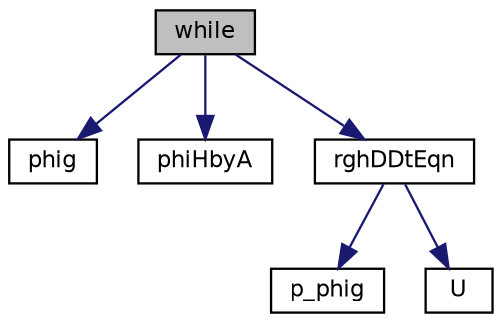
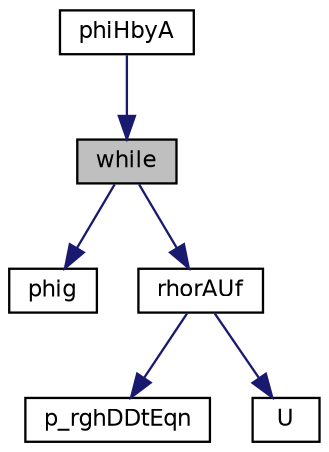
edge "while" -> "phiHbyA": reversed
node "rghDDtEqn": label "rghDDtEqn" -> "rhorAUf"
node "p_phig": label "p_phig" -> "p_rghDDtEqn"
